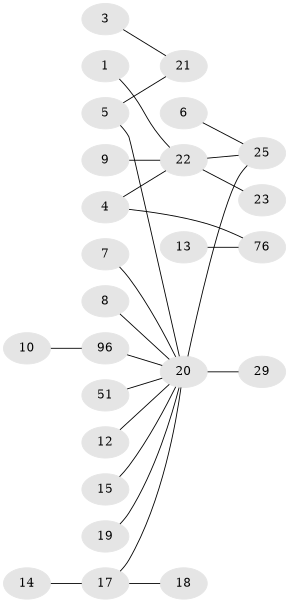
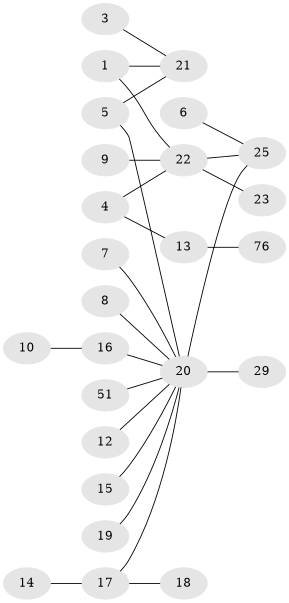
edge "1" -- "21": added
edge "4" -- "76": now "4" -- "13"
node "96": label "96" -> "16"
